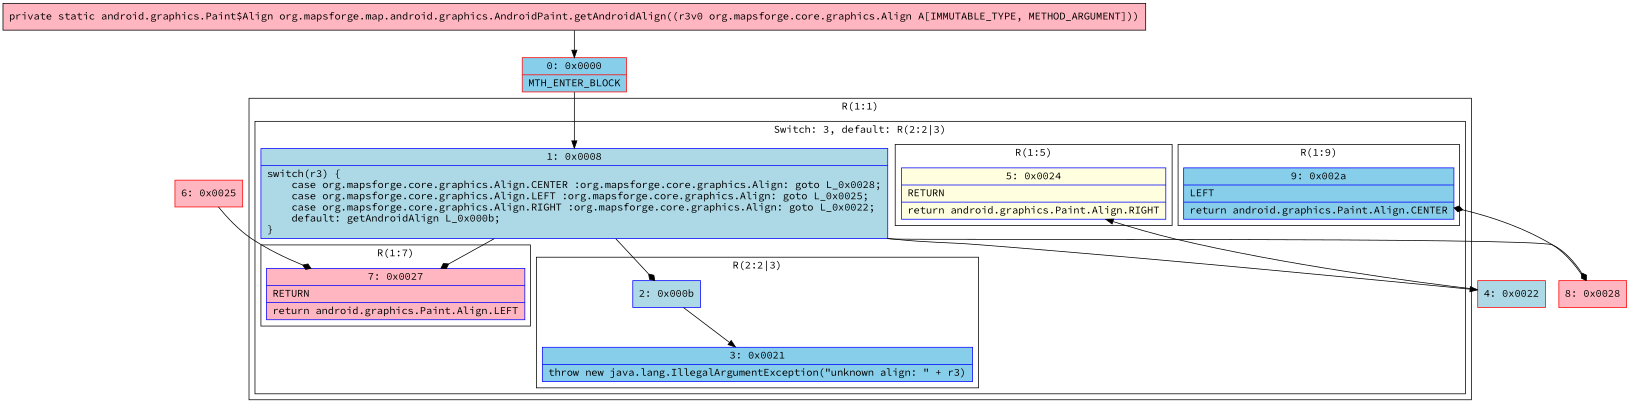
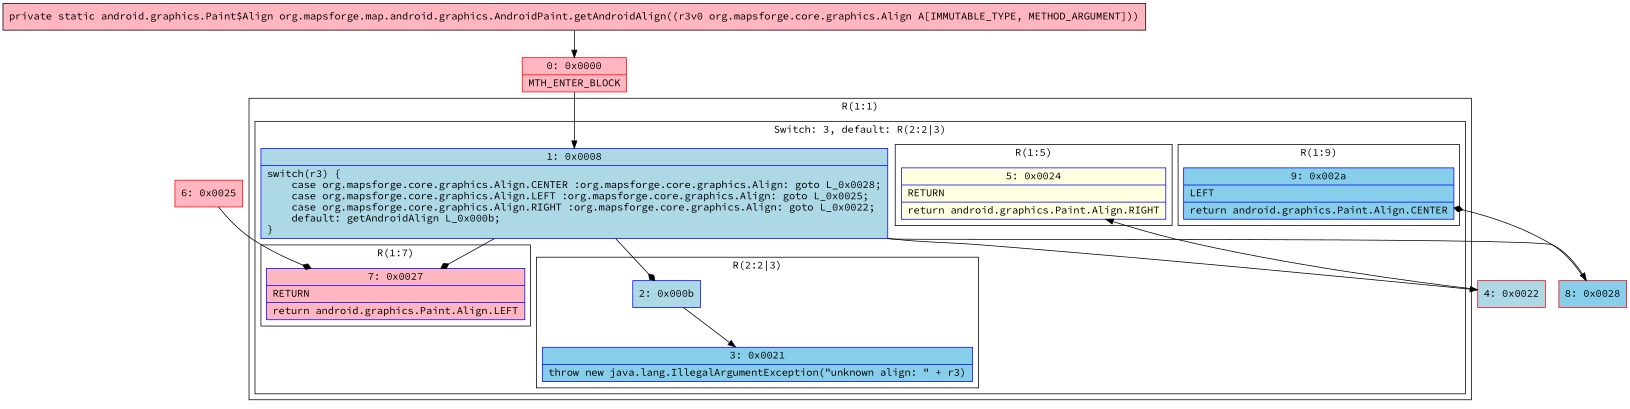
node "0: 0x0000": fillcolor skyblue -> lightpink
edge "1: 0x0008" -> "8: 0x0028": arrowhead diamond -> normal
node "8: 0x0028": fillcolor lightpink -> skyblue
